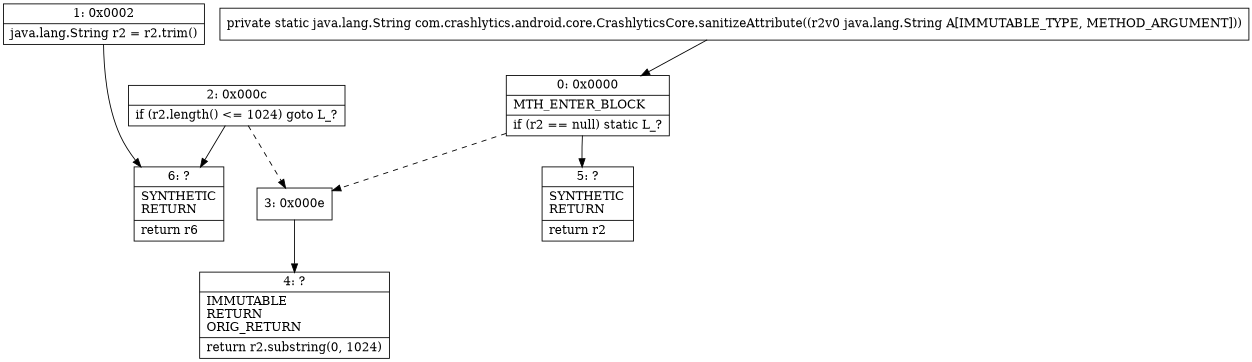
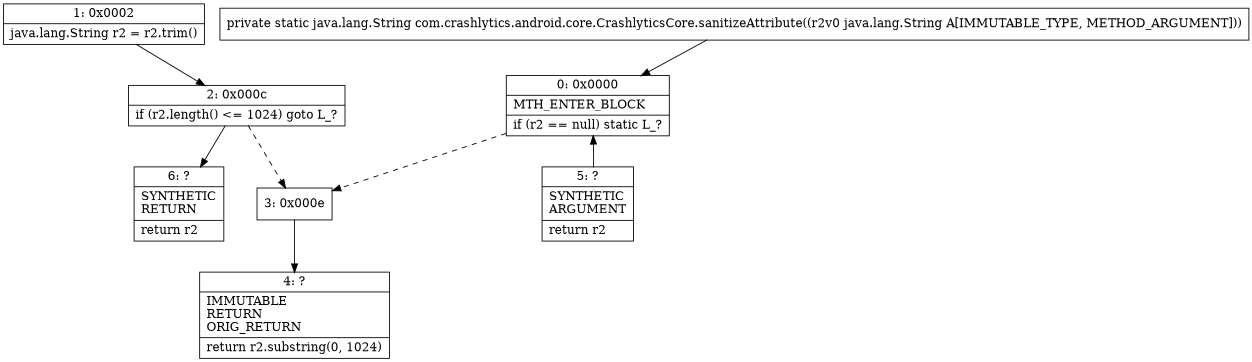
edge "1: 0x0002" -> "6: ?": now "1: 0x0002" -> "2: 0x000c"
edge "0: 0x0000" -> "5: ?": reversed
node "5: ?": text "RETURN" -> "ARGUMENT"
node "6: ?": text "return r6" -> "return r2"
